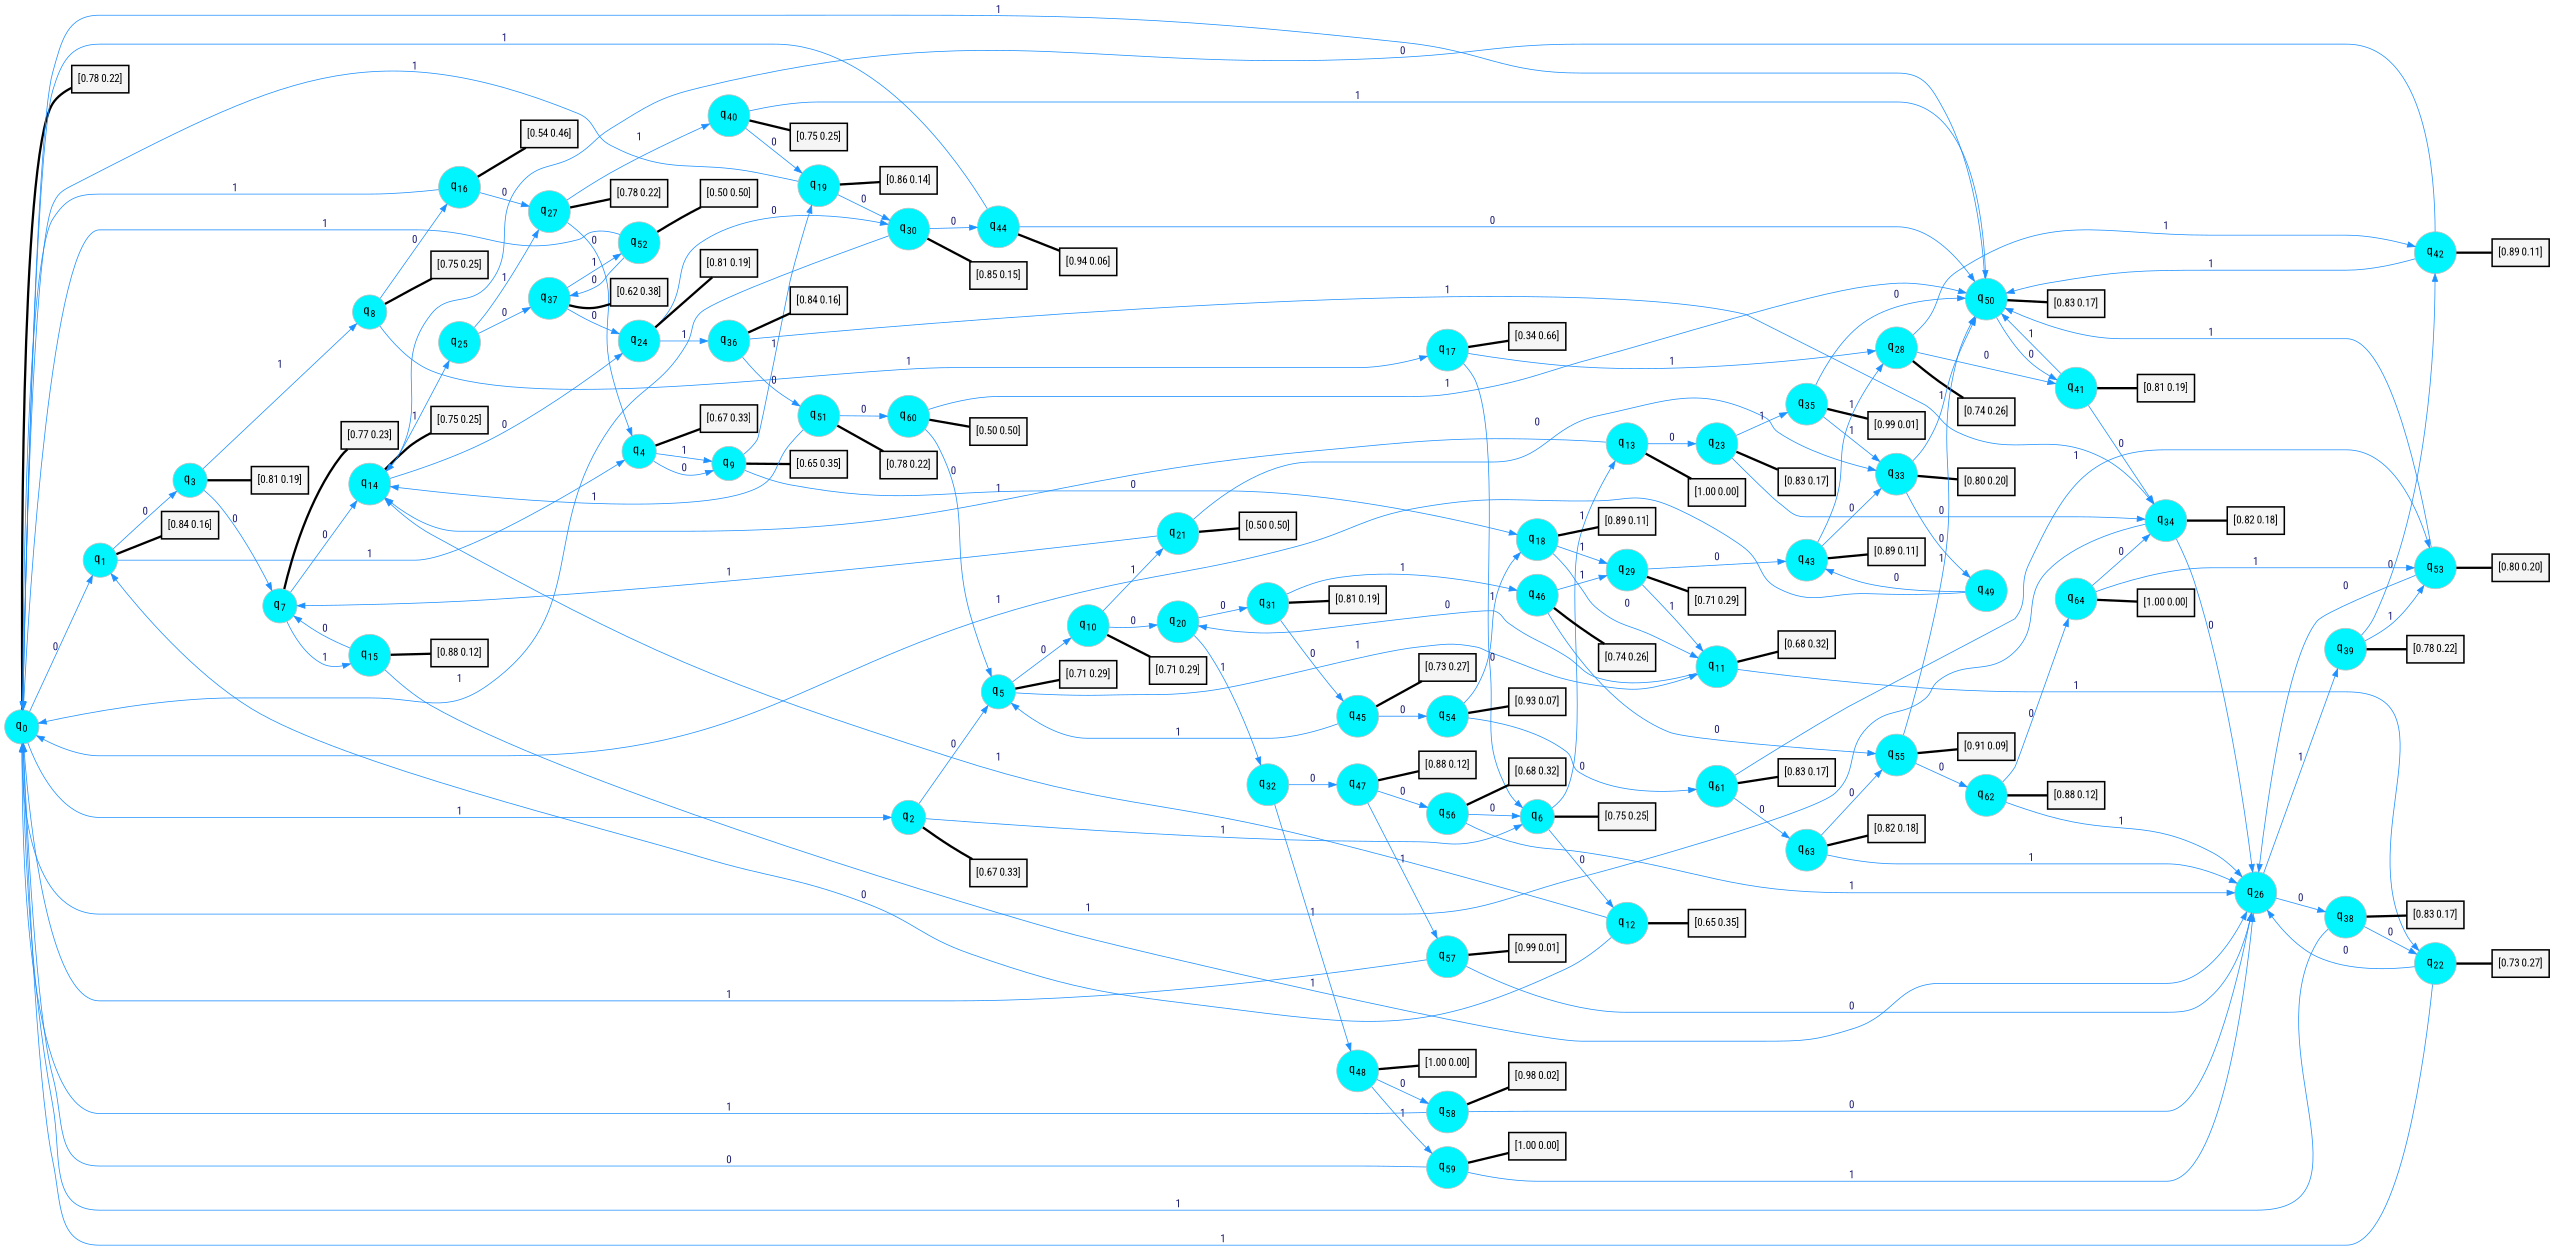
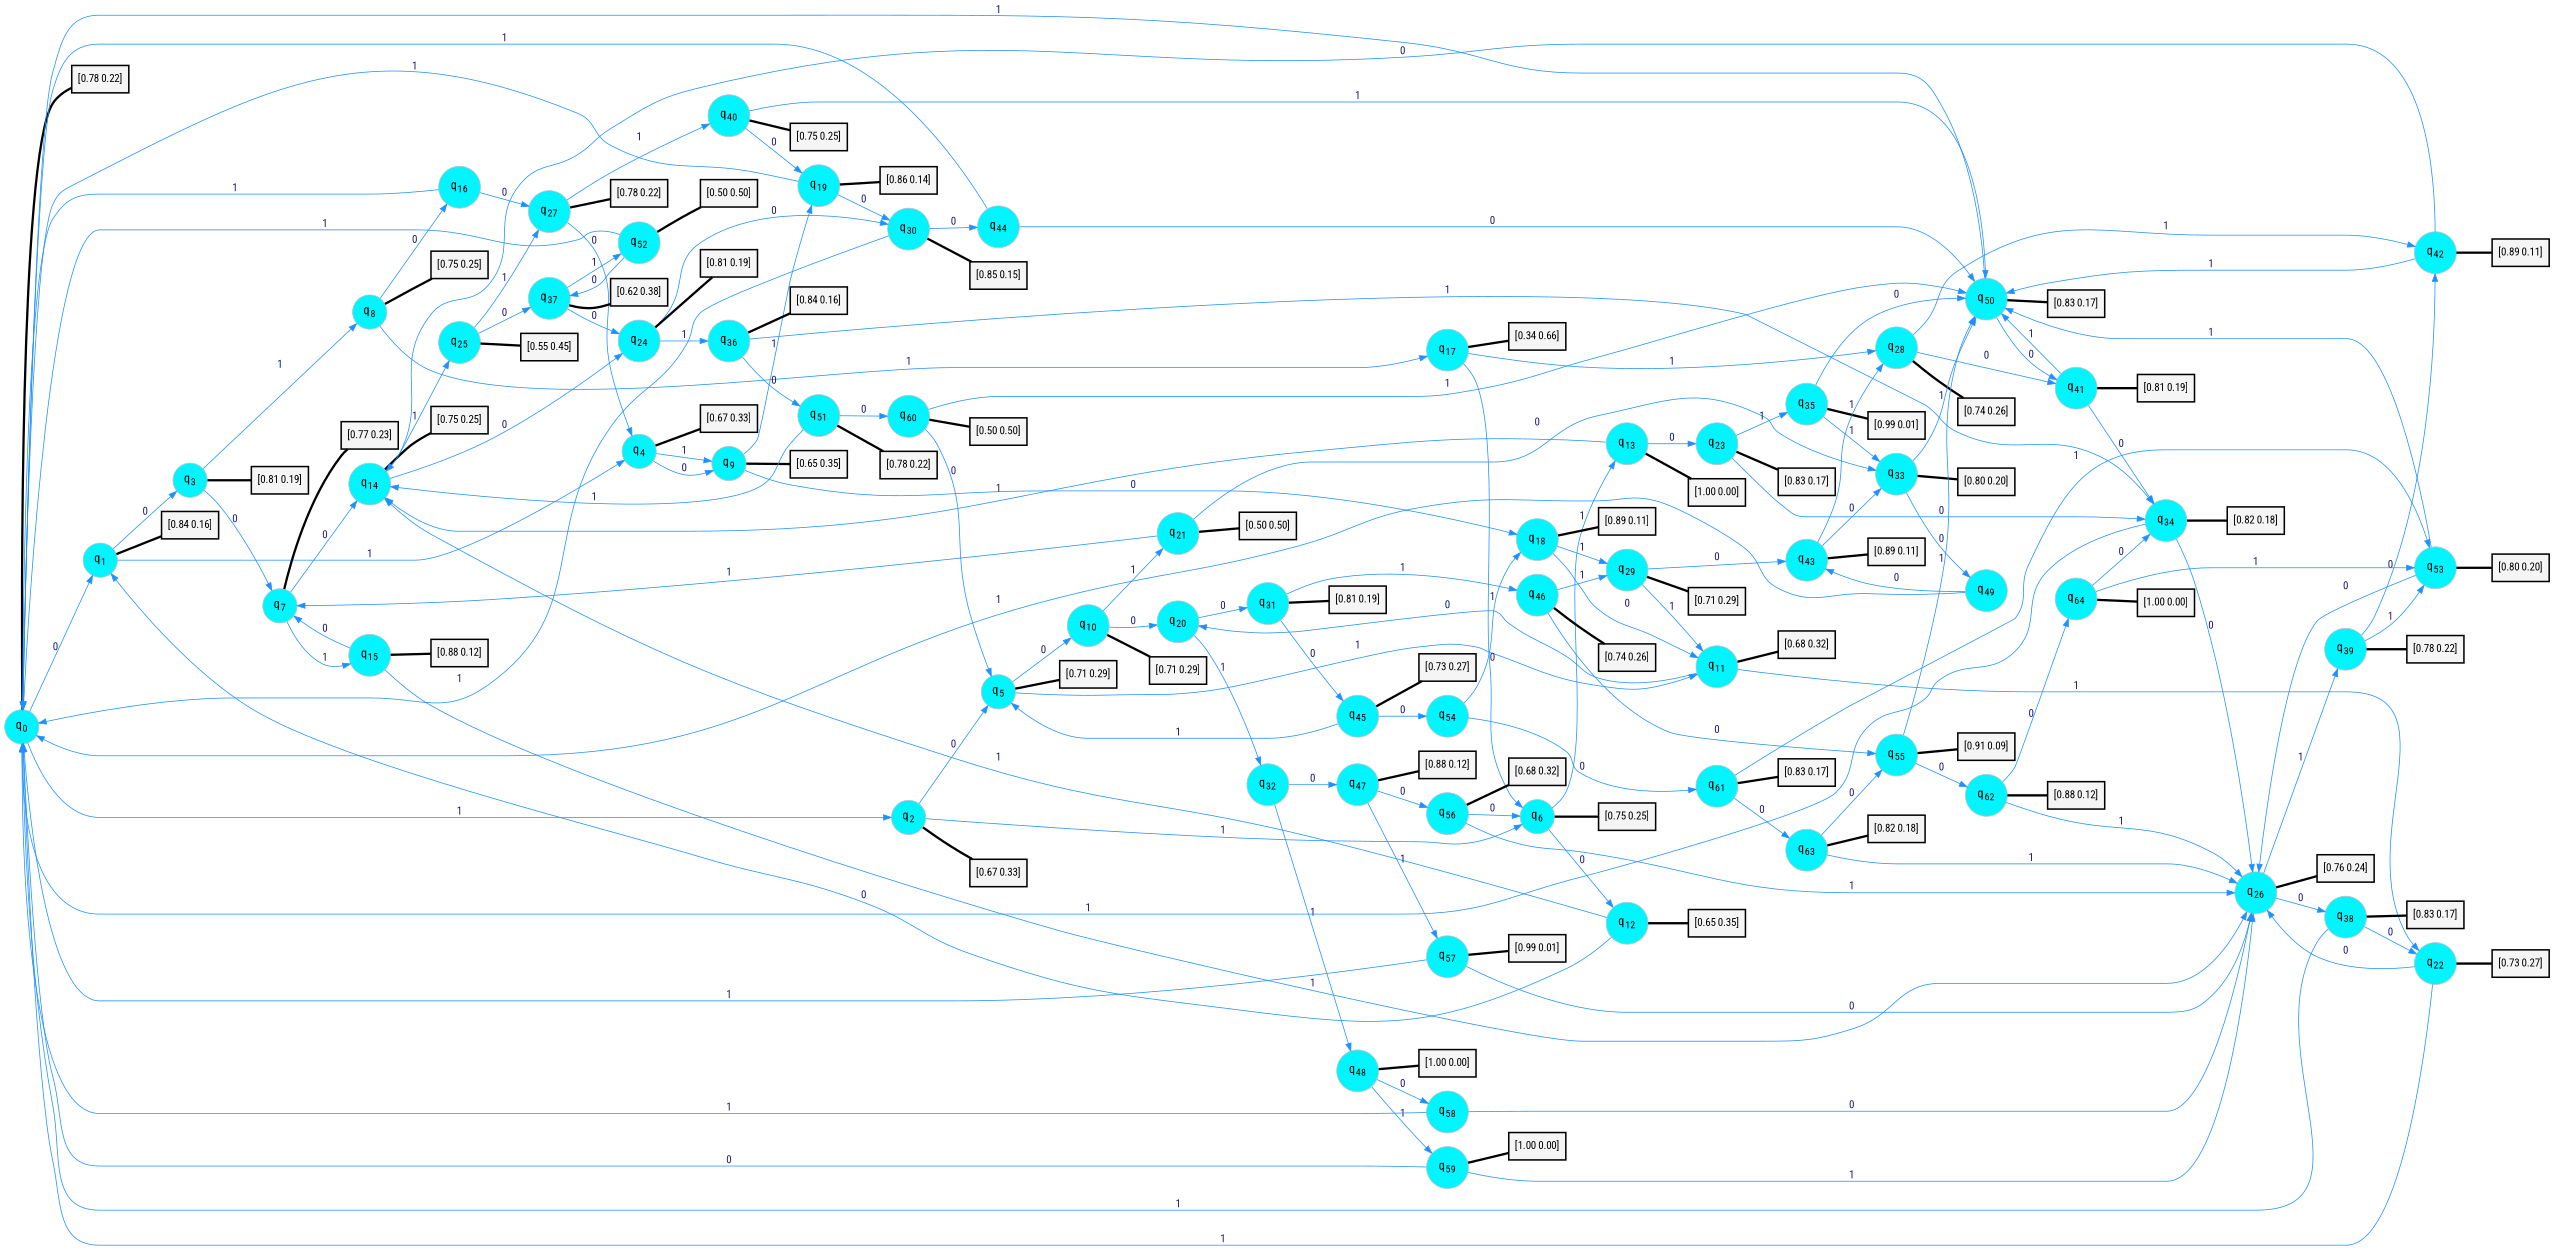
node "[0.54 0.46]": removed
node "[0.94 0.06]": removed
node "[0.55 0.45]": added
node "[0.93 0.07]": removed
node "[0.76 0.24]": added
node "[0.98 0.02]": removed
